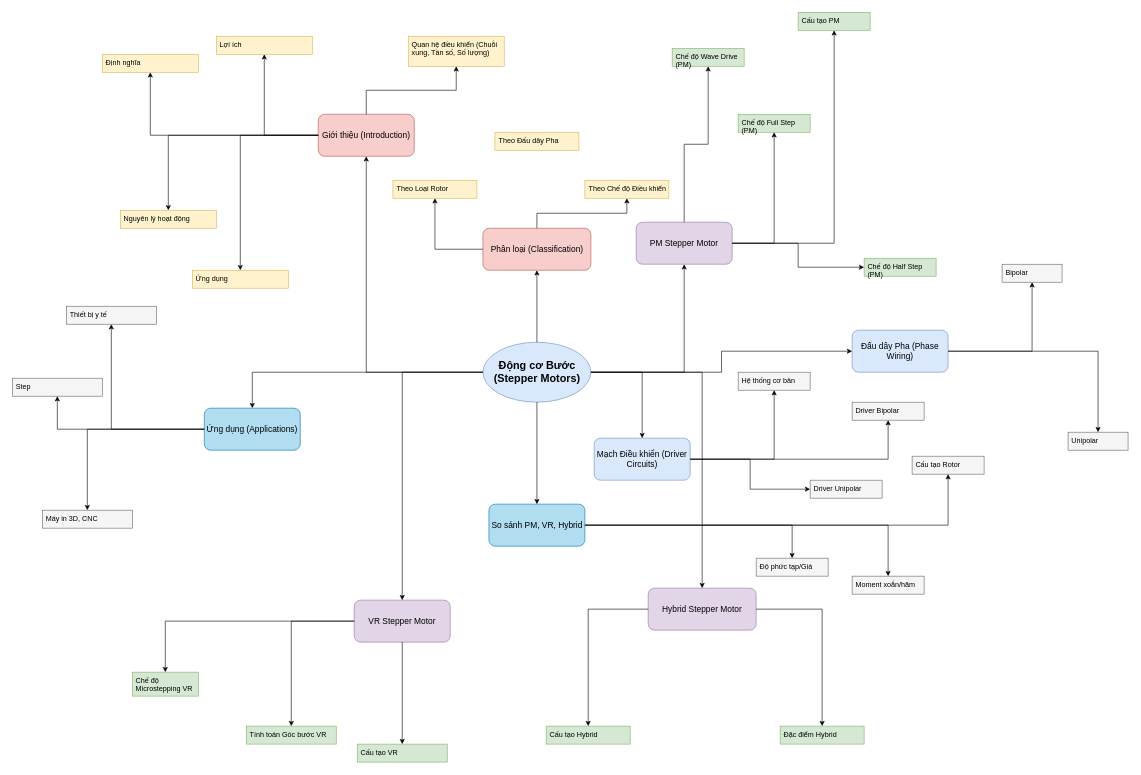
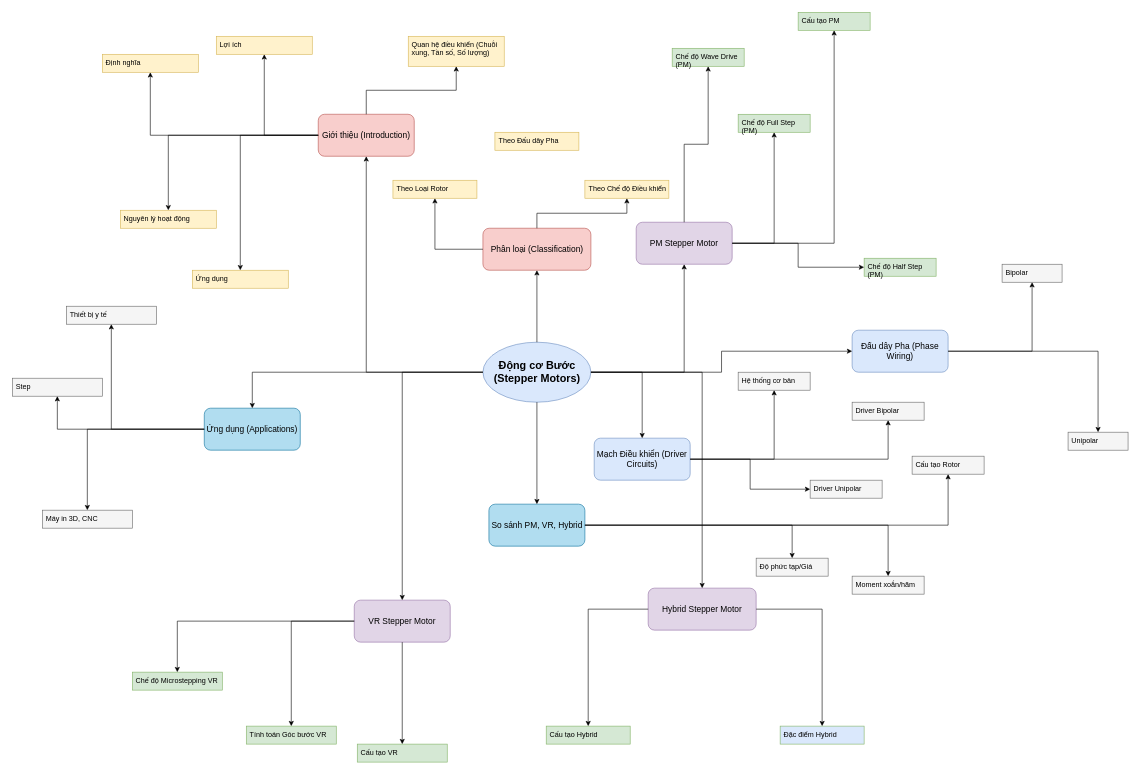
node "Chế độ Microstepping VR": size 66x24 -> 90x18
node "Đặc điểm Hybrid": fillcolor #d5e8d4 -> #dae8fc
